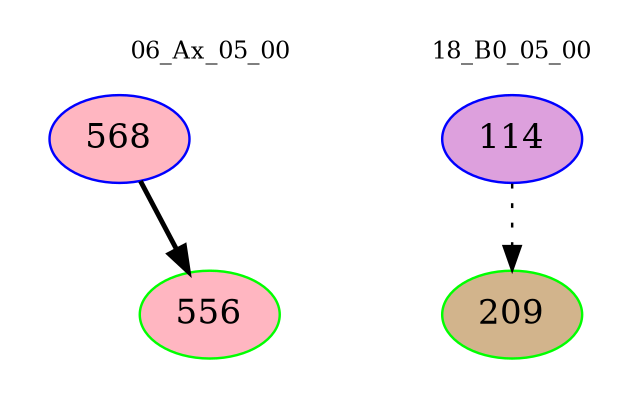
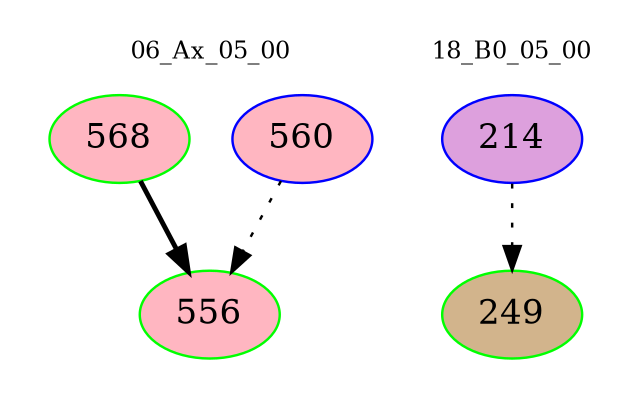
node "568": color blue -> green
node "560": added
node "114": label "114" -> "214"
node "209": label "209" -> "249"
